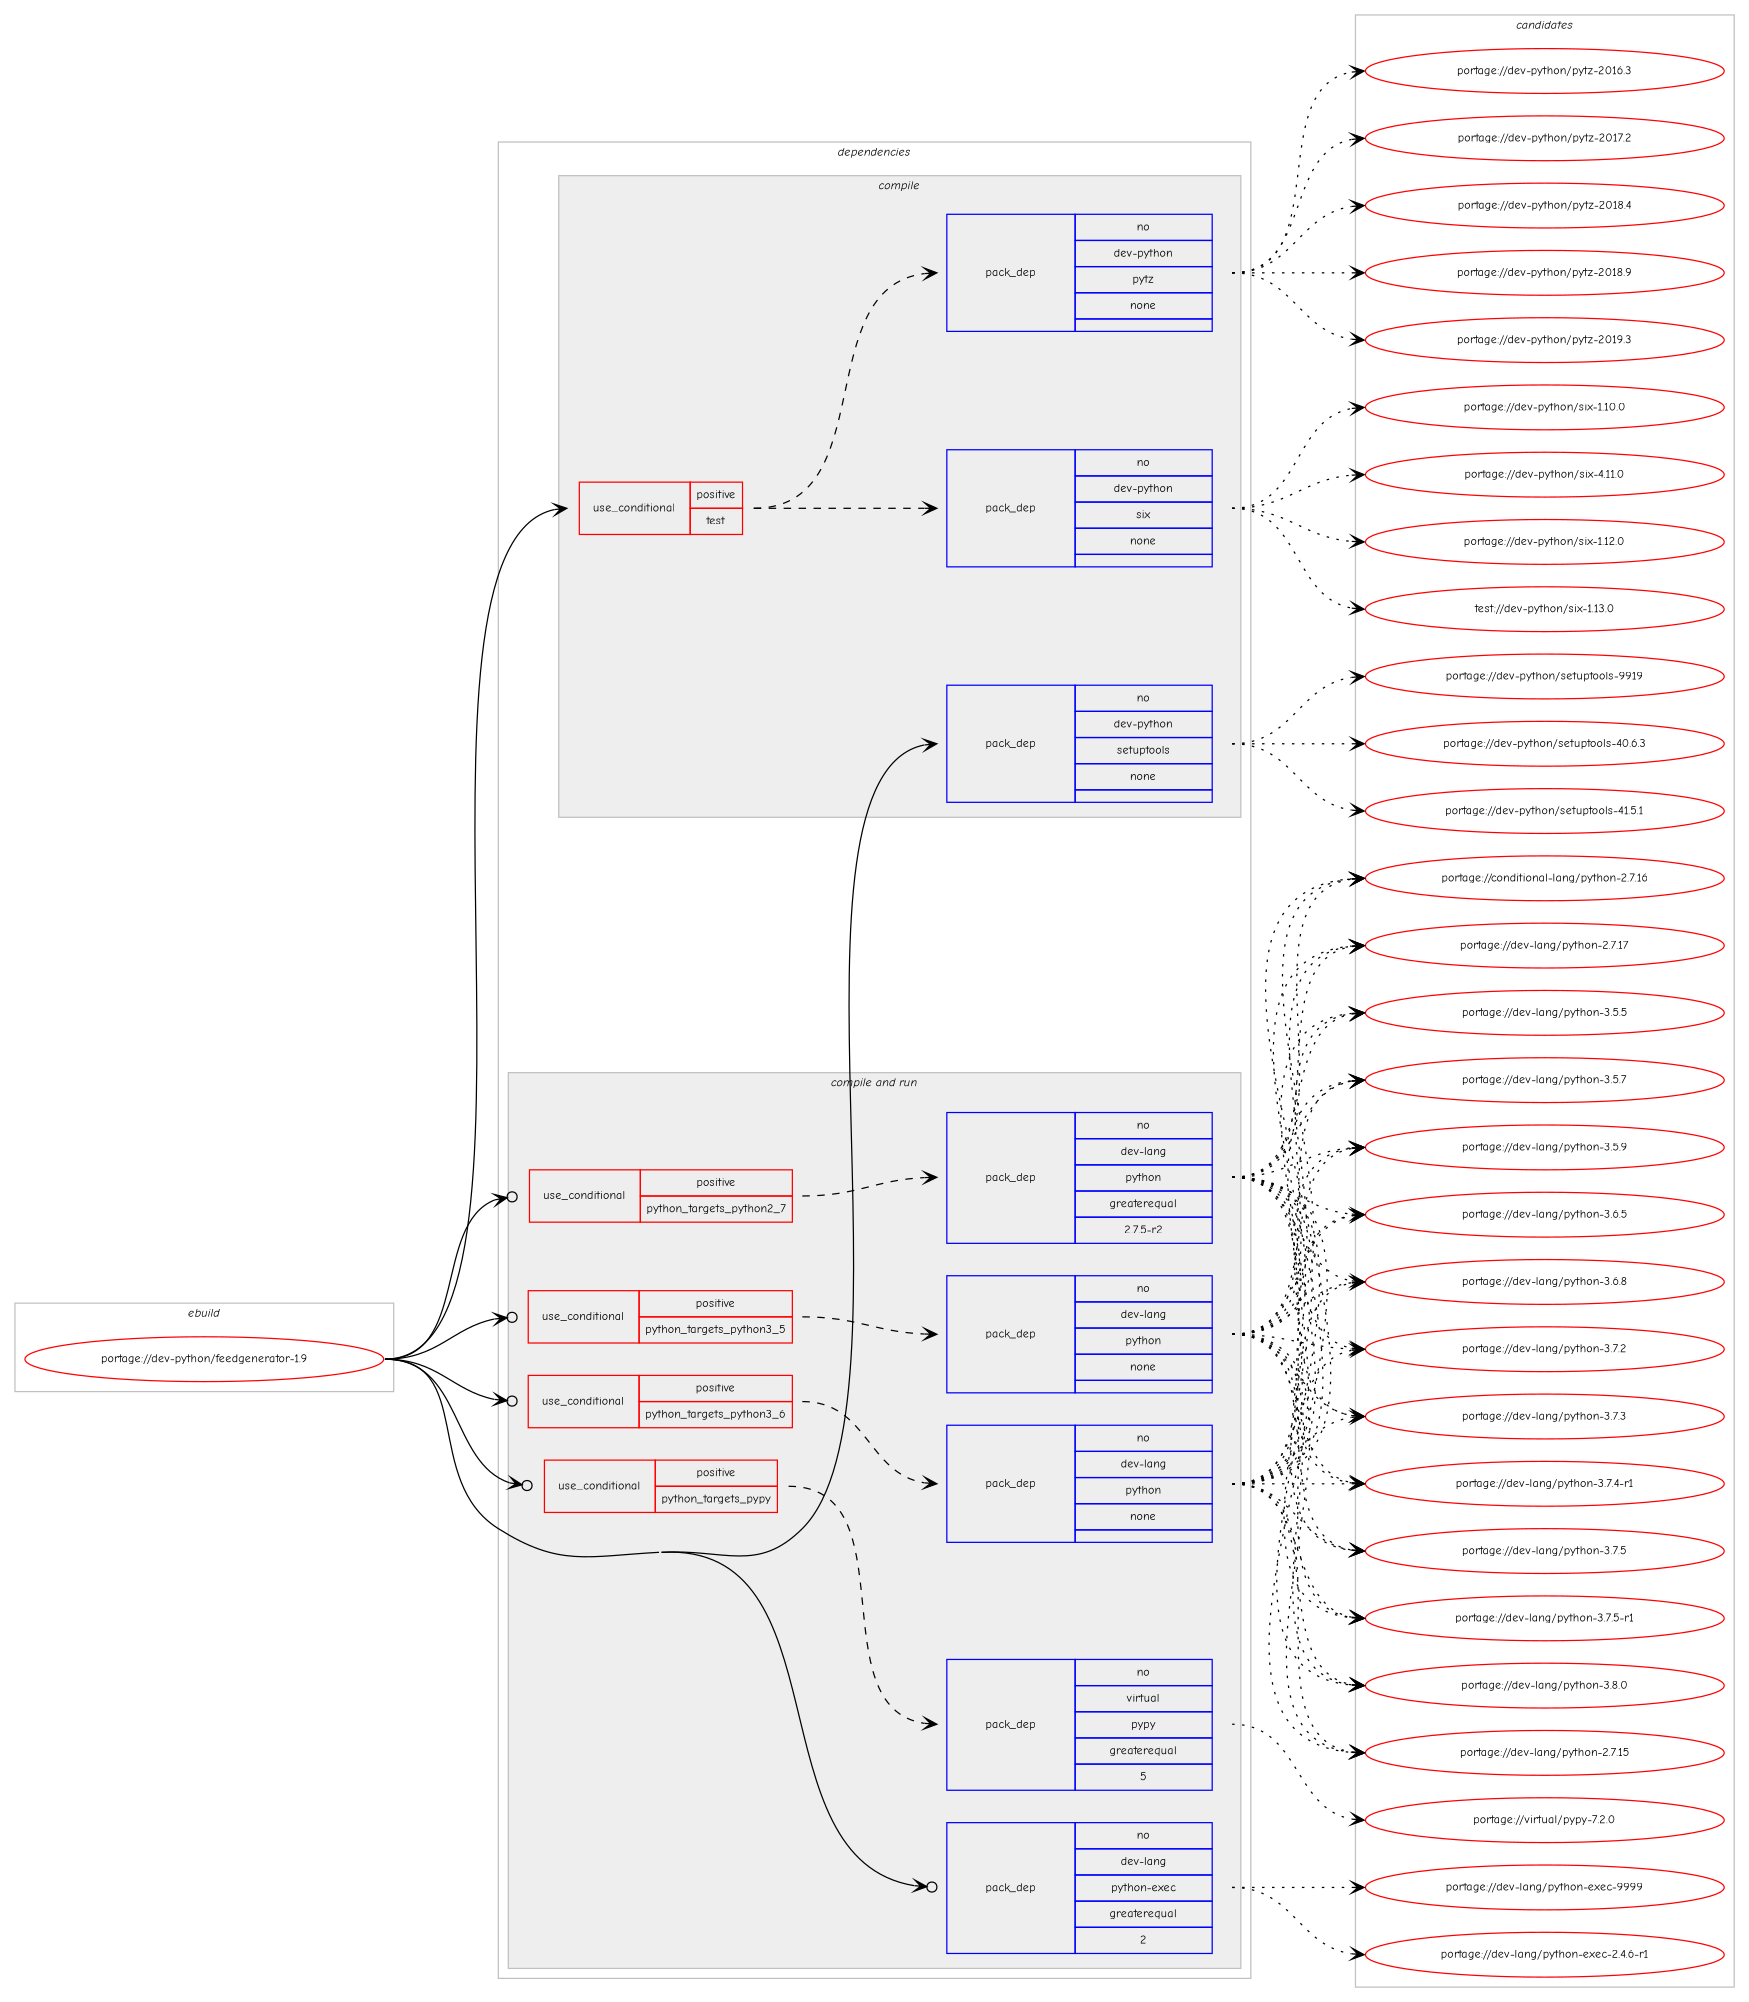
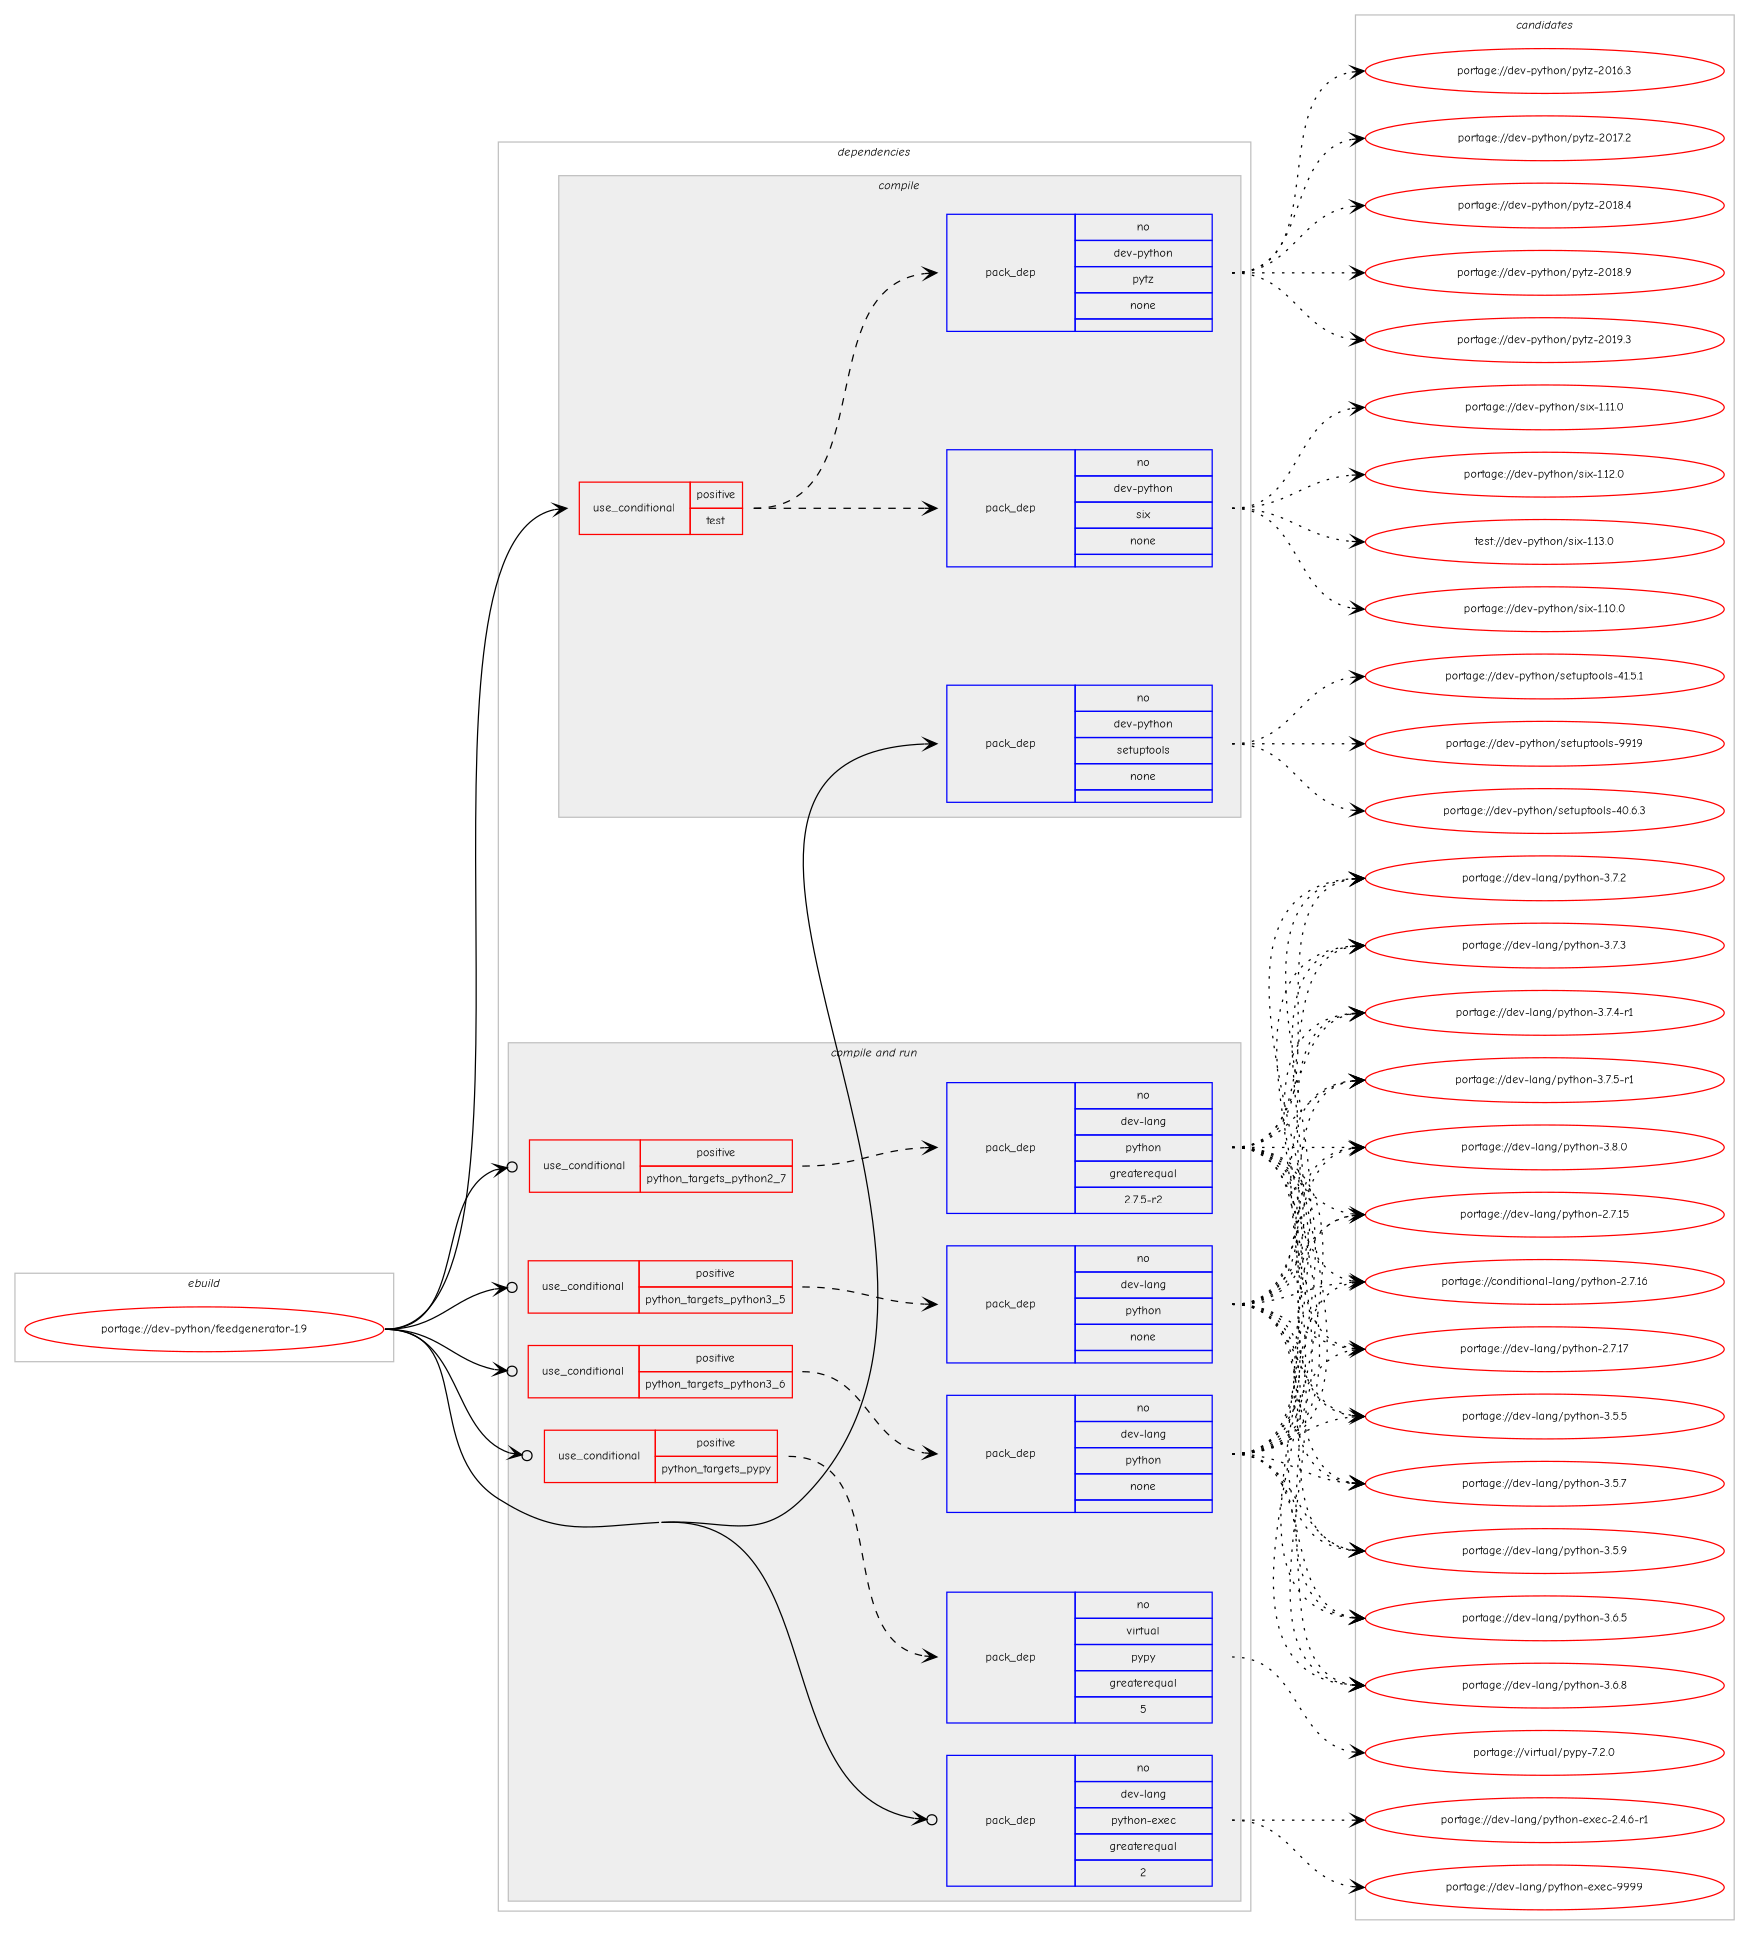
node "portage://dev-python/six-4.11.0": label "portage://dev-python/six-4.11.0" -> "portage://dev-python/six-1.11.0"
node "portage://dev-lang/python-3.7.5": removed
